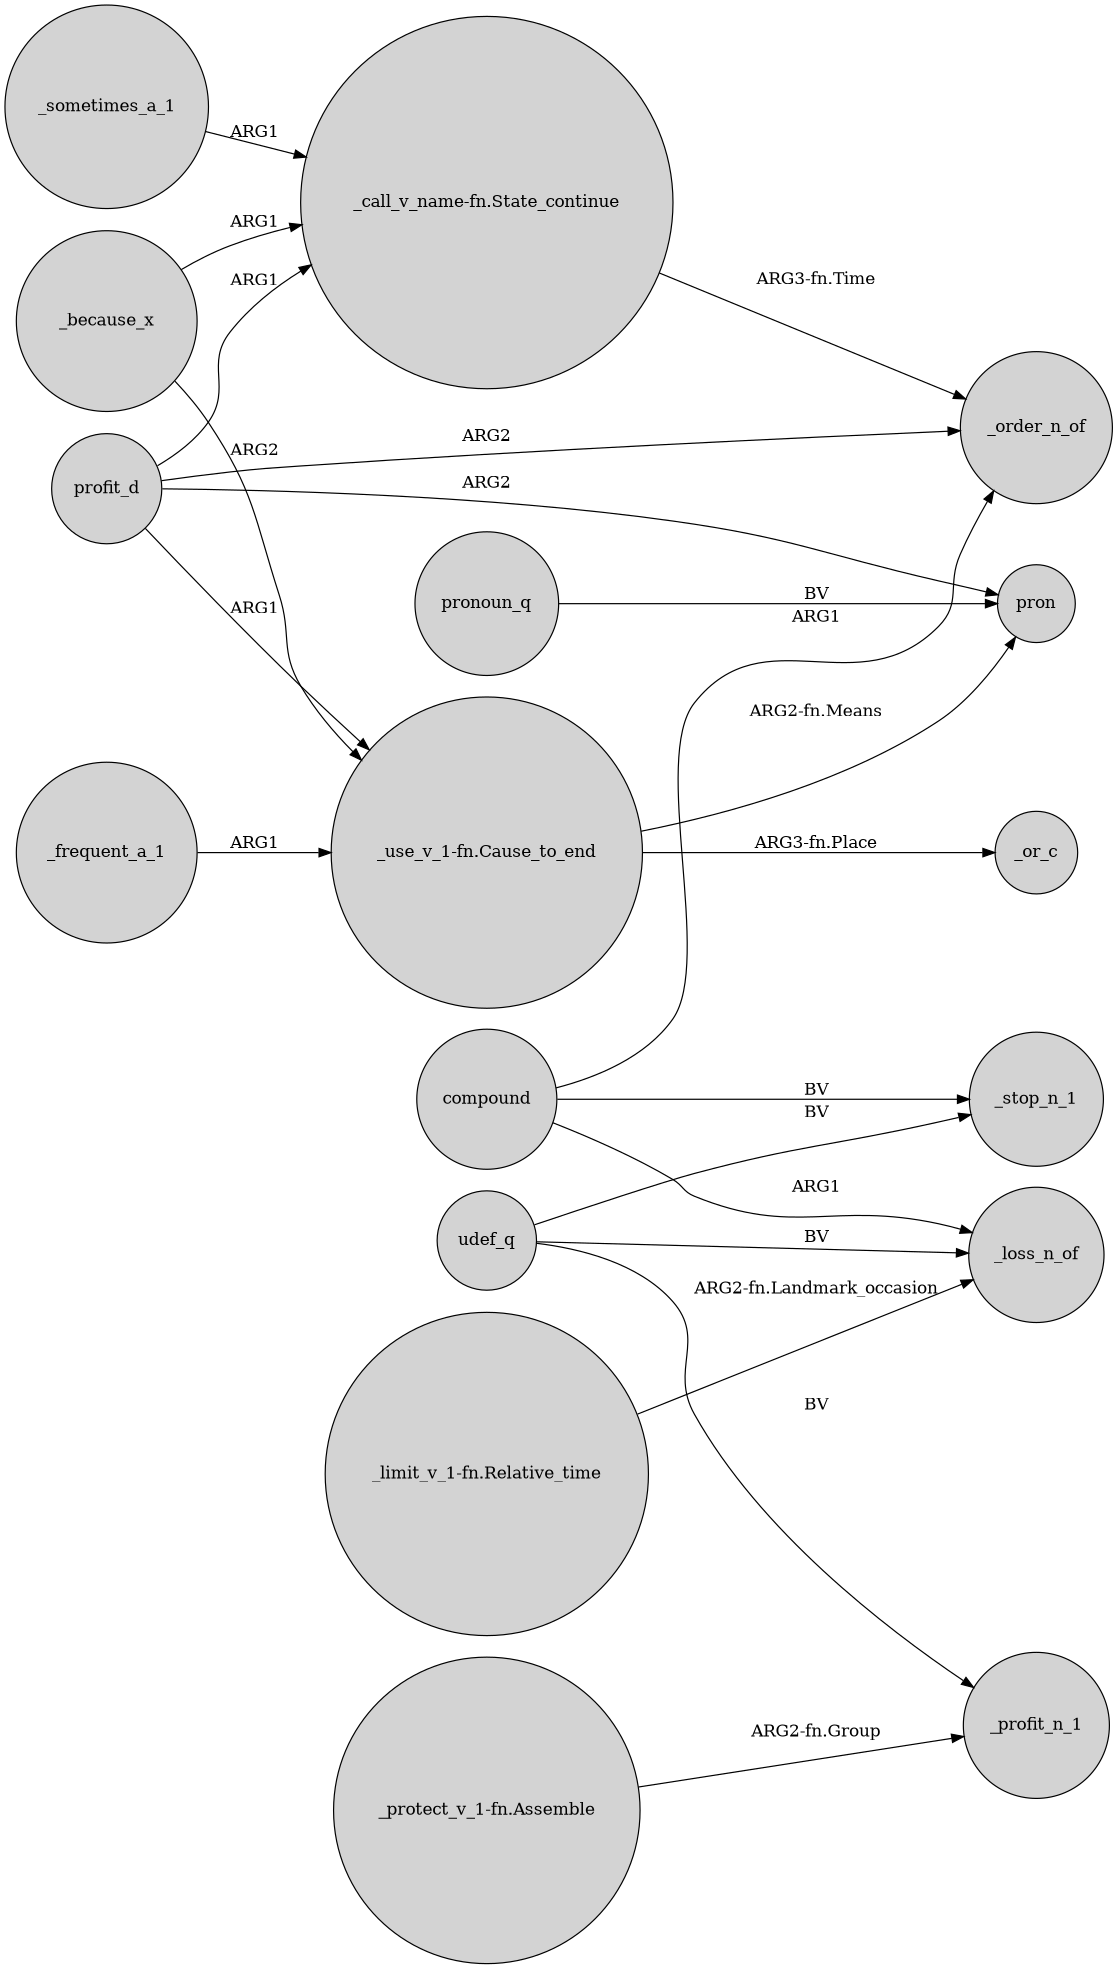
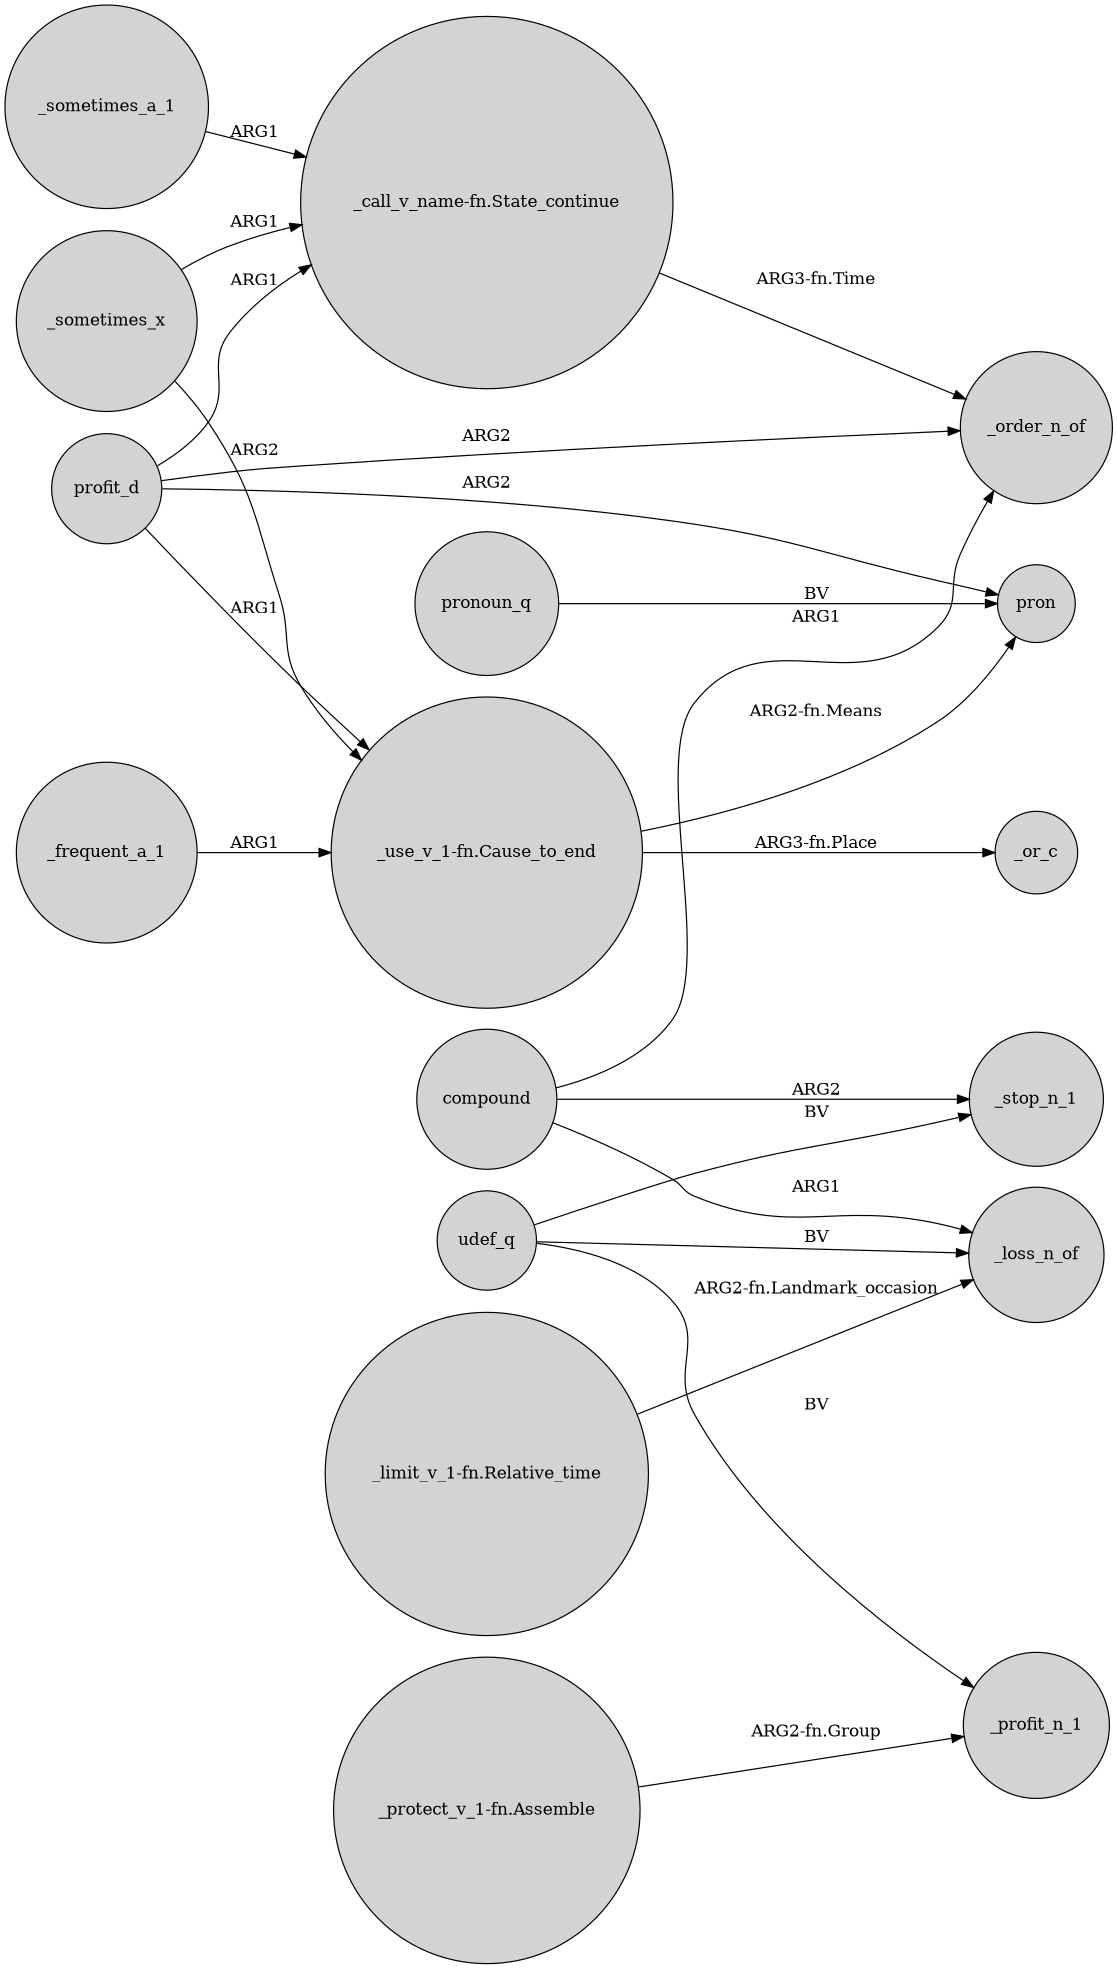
node "_because_x": label "_because_x" -> "_sometimes_x"
edge "compound" -> "_stop_n_1": label "BV" -> "ARG2"
